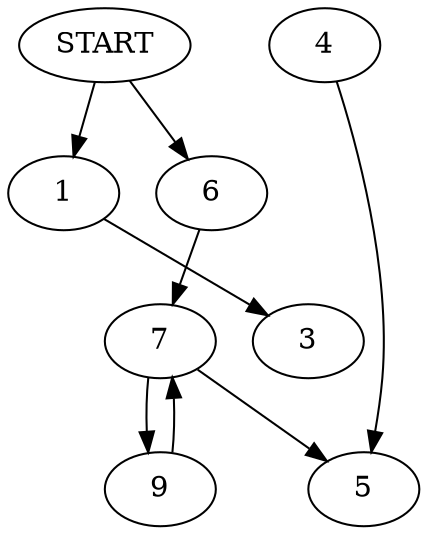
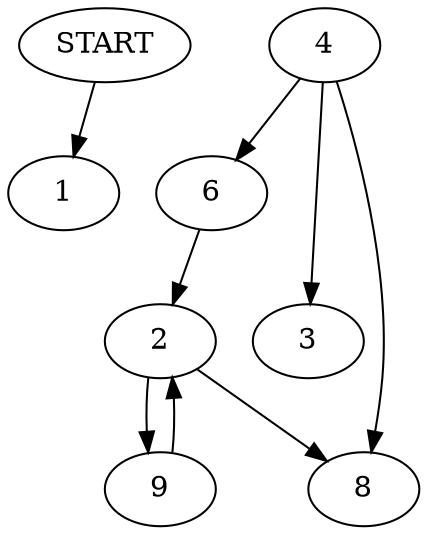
edge "START" -> "6": now "4" -> "6"
edge "1" -> "3": now "4" -> "3"
node "7": label "7" -> "2"
node "5": label "5" -> "8"
